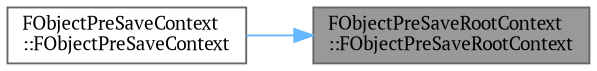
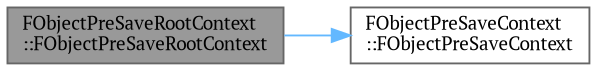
edge "FObjectPreSaveContext ::FObjectPreSaveContext" -> "FObjectPreSaveRootContext ::FObjectPreSaveRootContext": reversed
